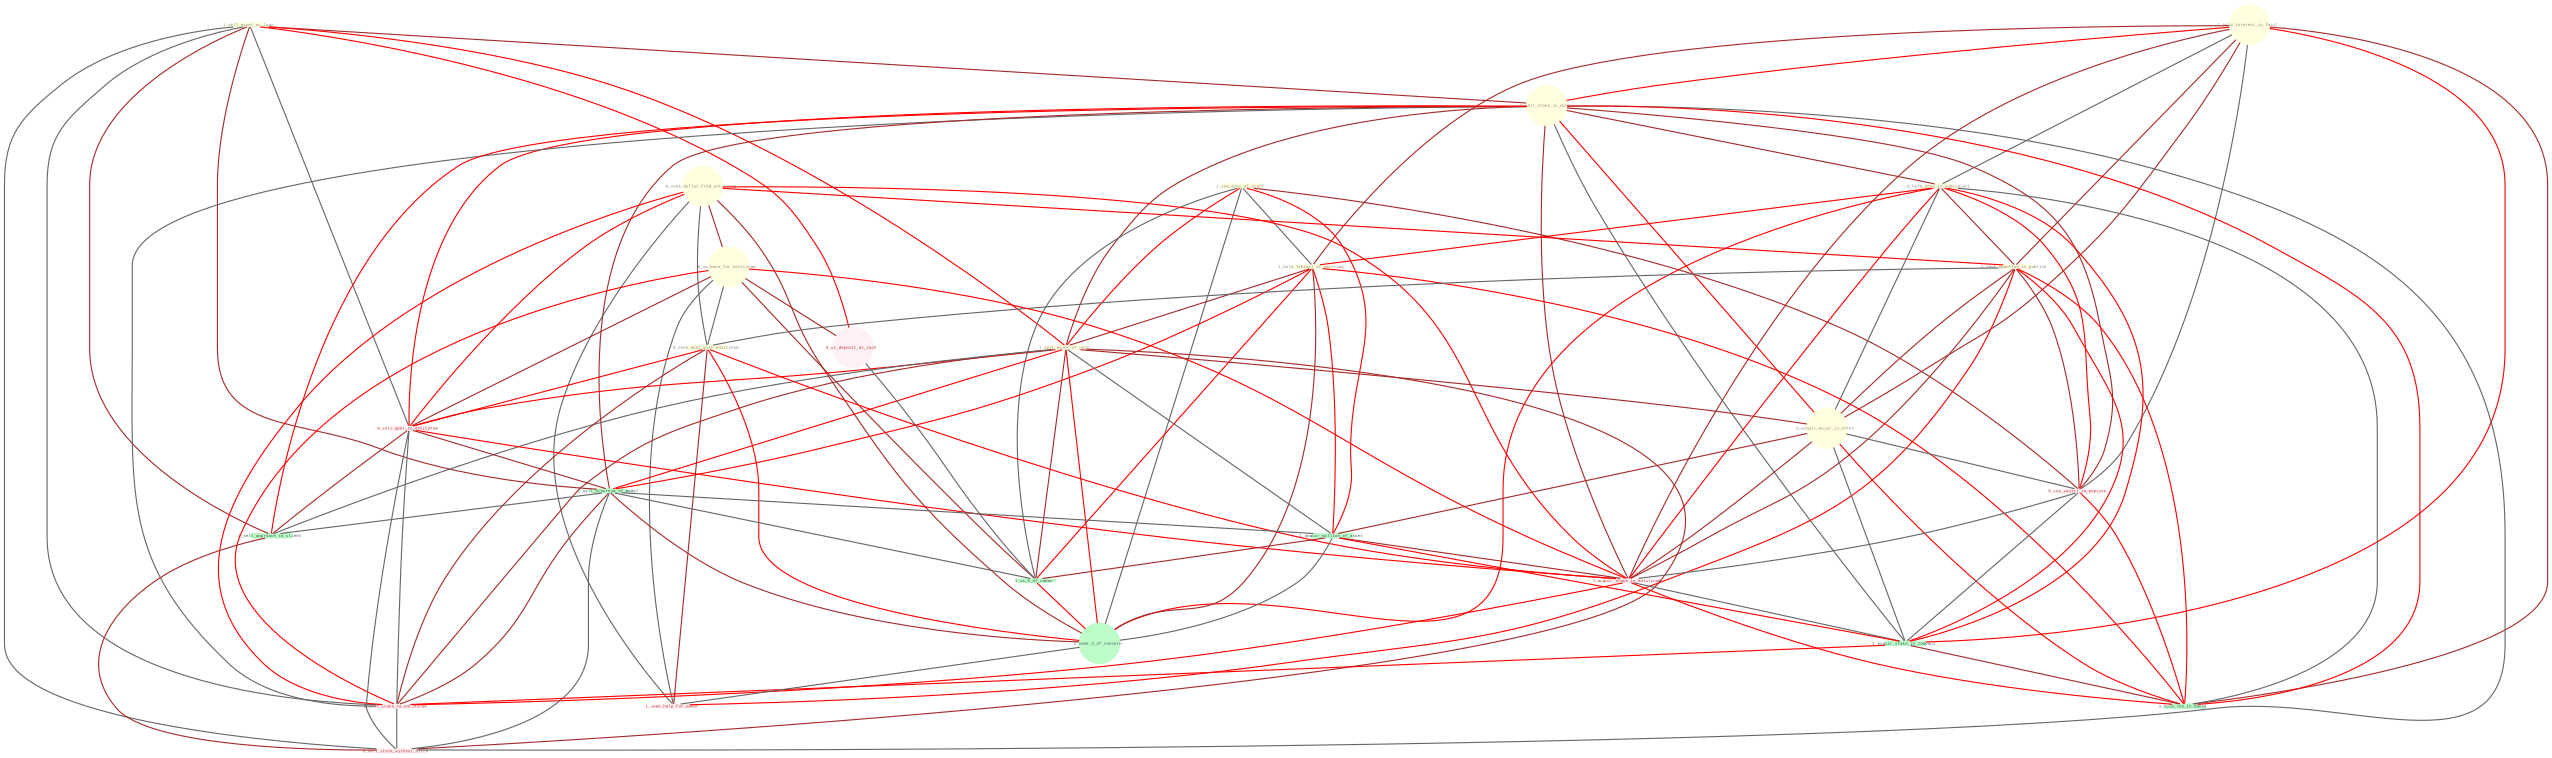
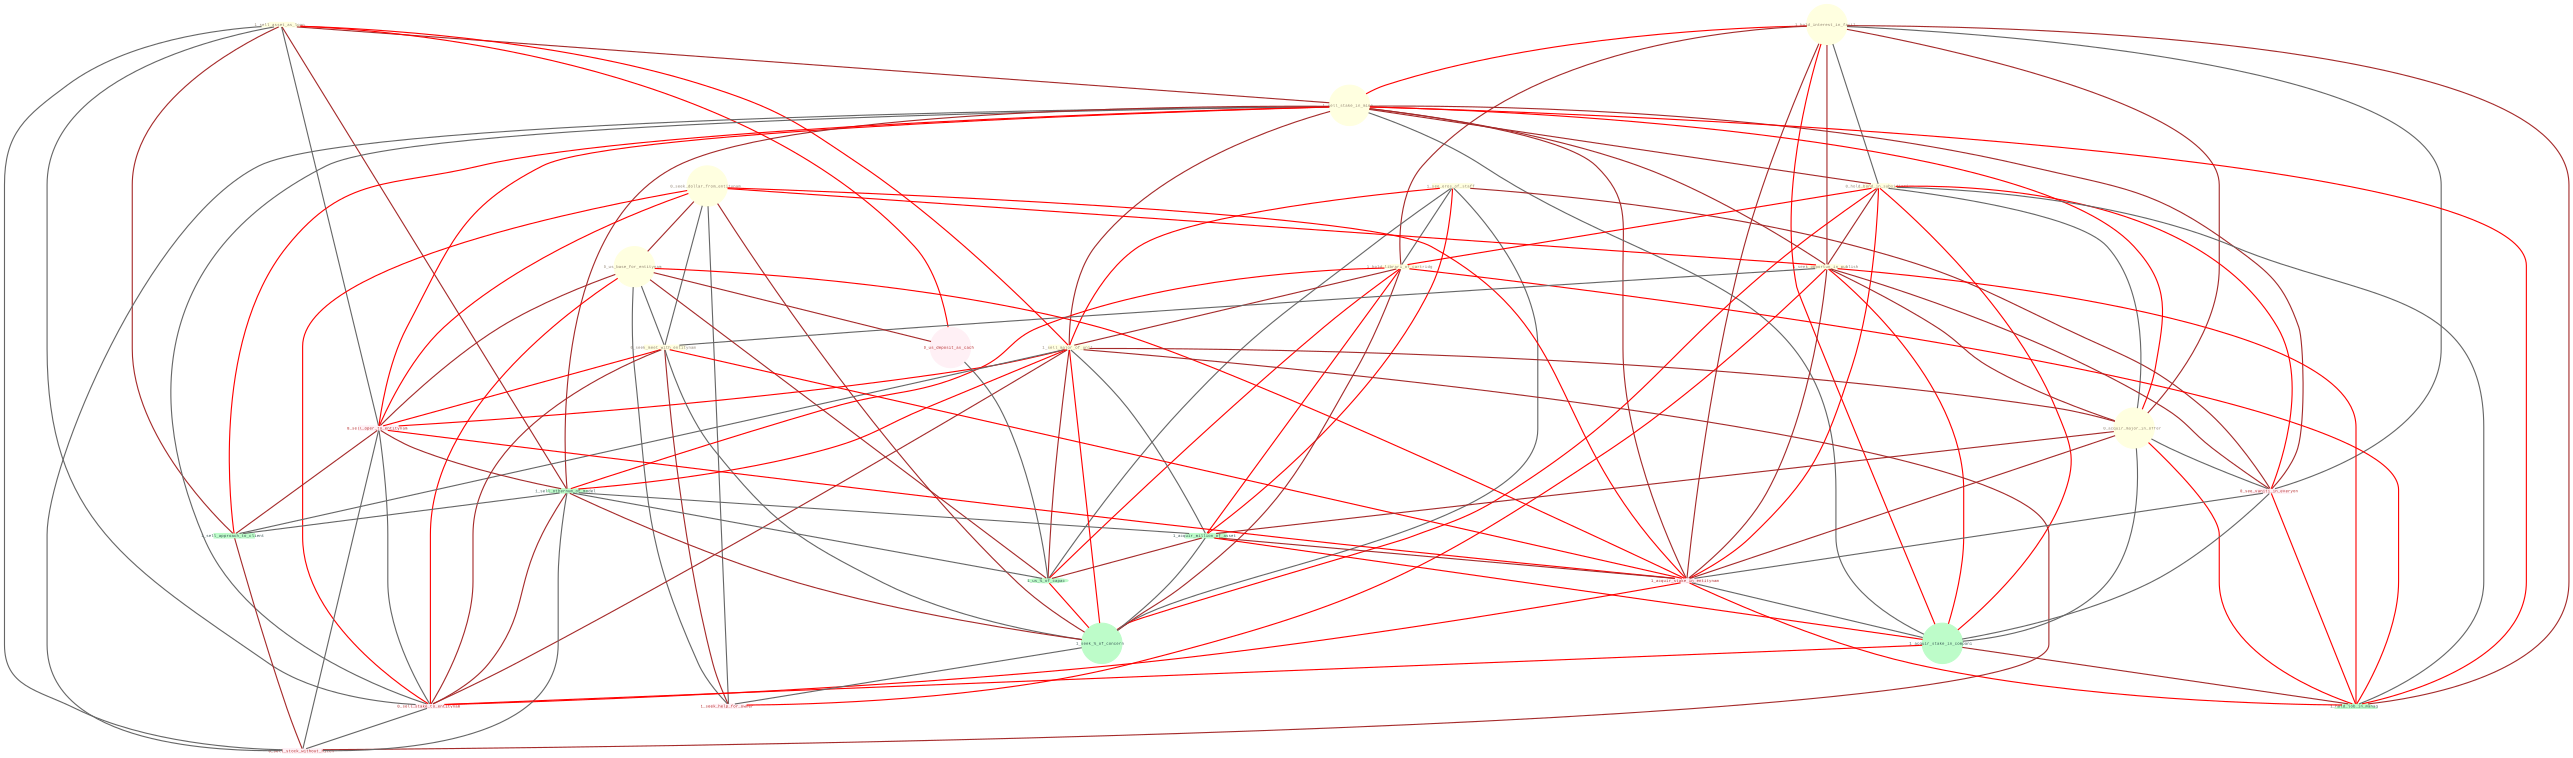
edge "1_sell_stake_in_mine" -- "1_seek_opportun_in_publish": added
edge "0_seek_meet_with_entitynam" -- "1_seek_%_of_concern": color red -> gray40
node "1_acquir_stake_in_compani": shape box -> circle
